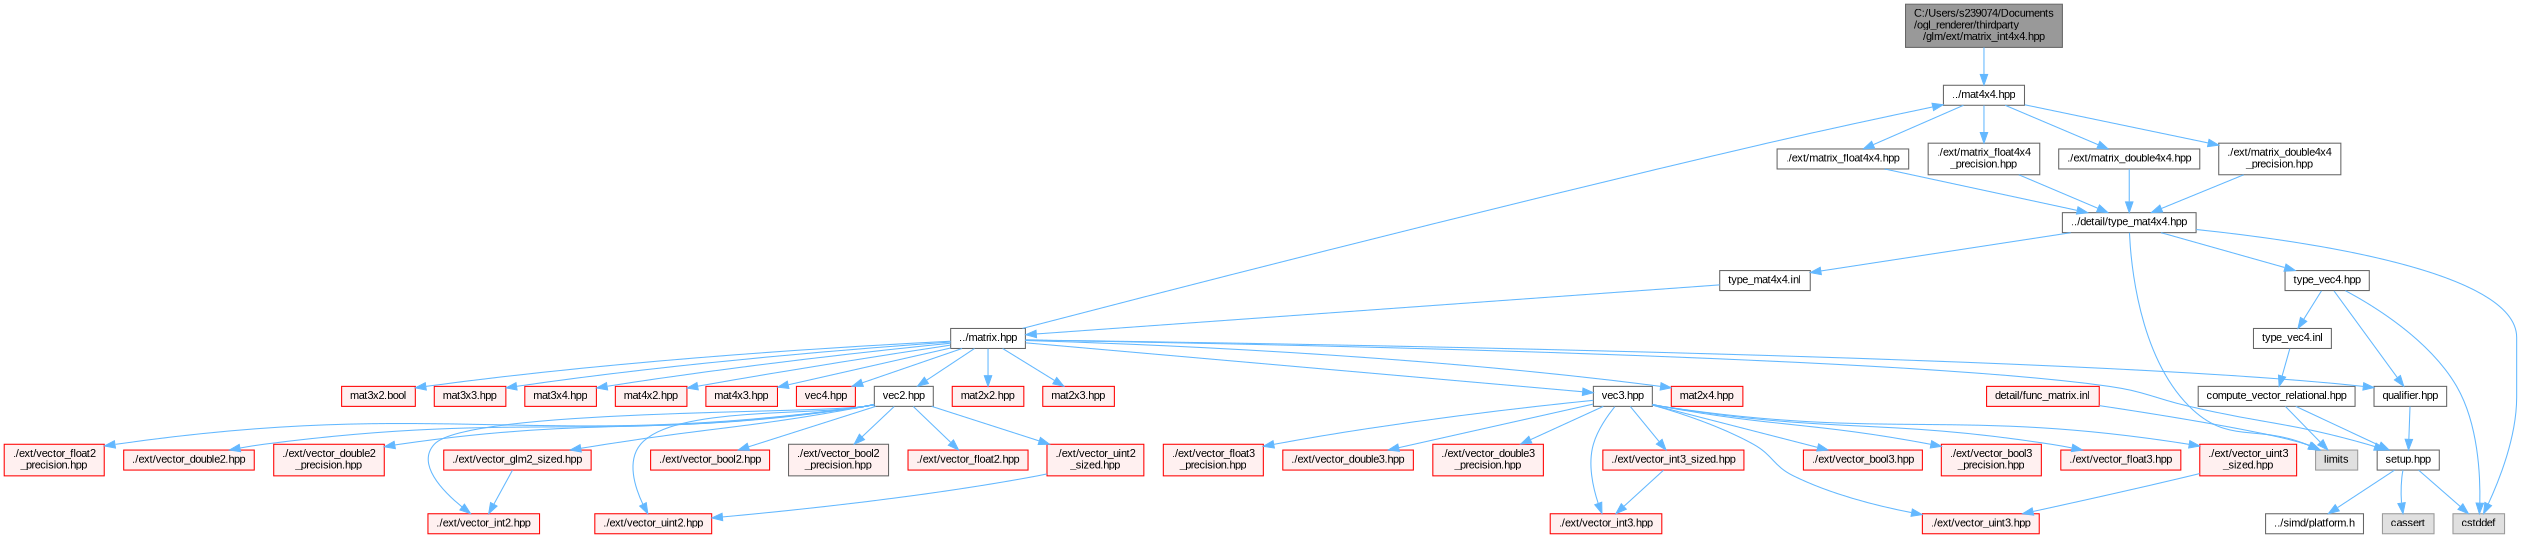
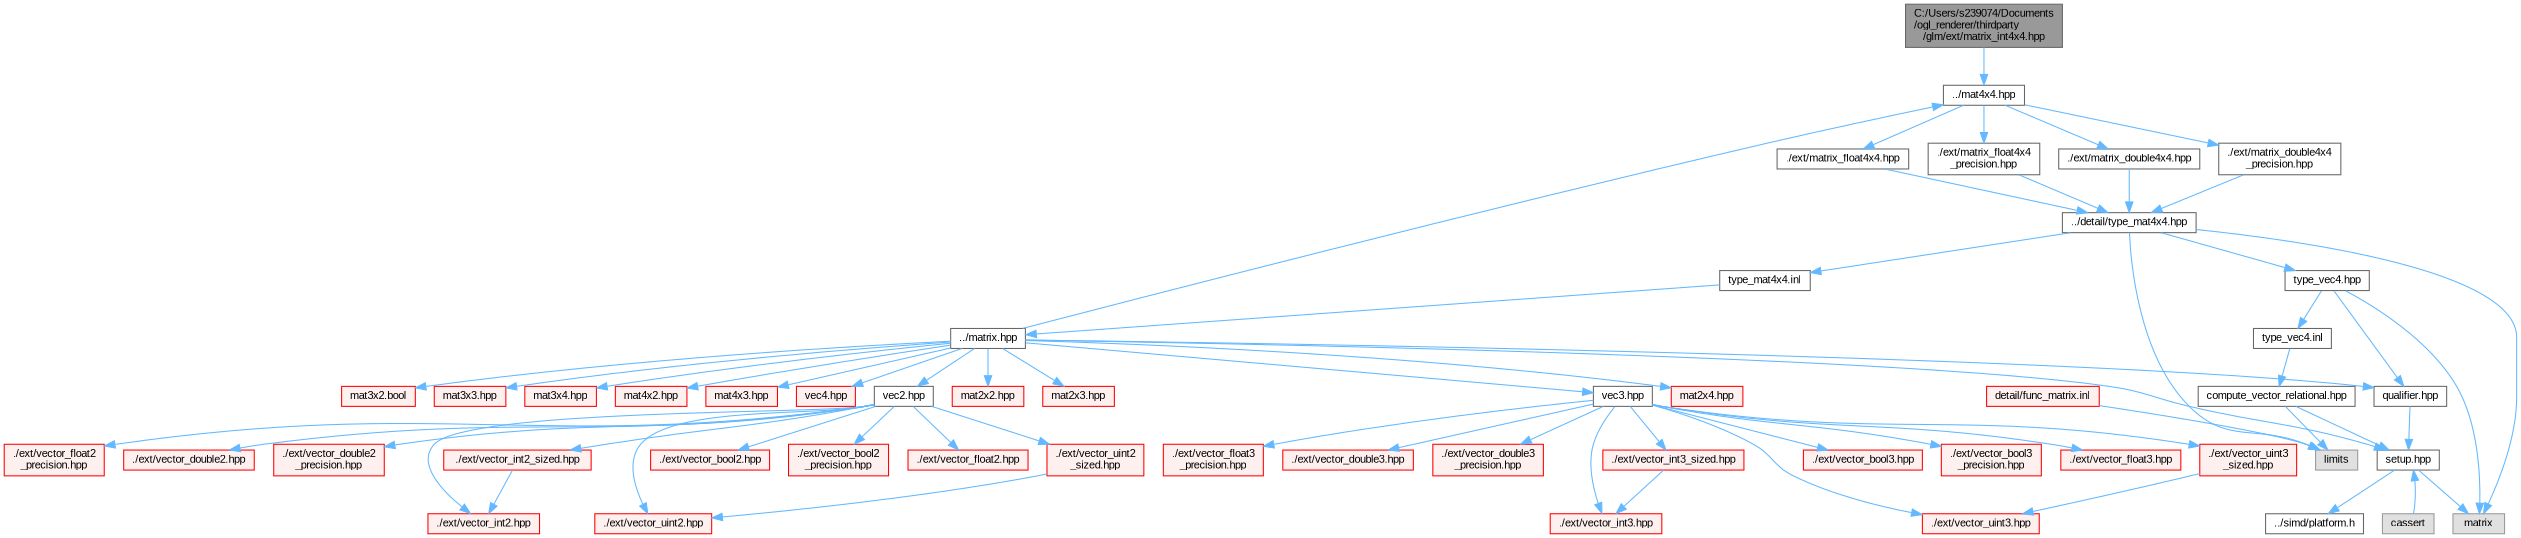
node "./ext/vector_glm2_sized.hpp": label "./ext/vector_glm2_sized.hpp" -> "./ext/vector_int2_sized.hpp"
node "./ext/vector_bool2 _precision.hpp": color grey40 -> red
edge "setup.hpp" -> "cassert": reversed
node "cstddef": label "cstddef" -> "matrix"
